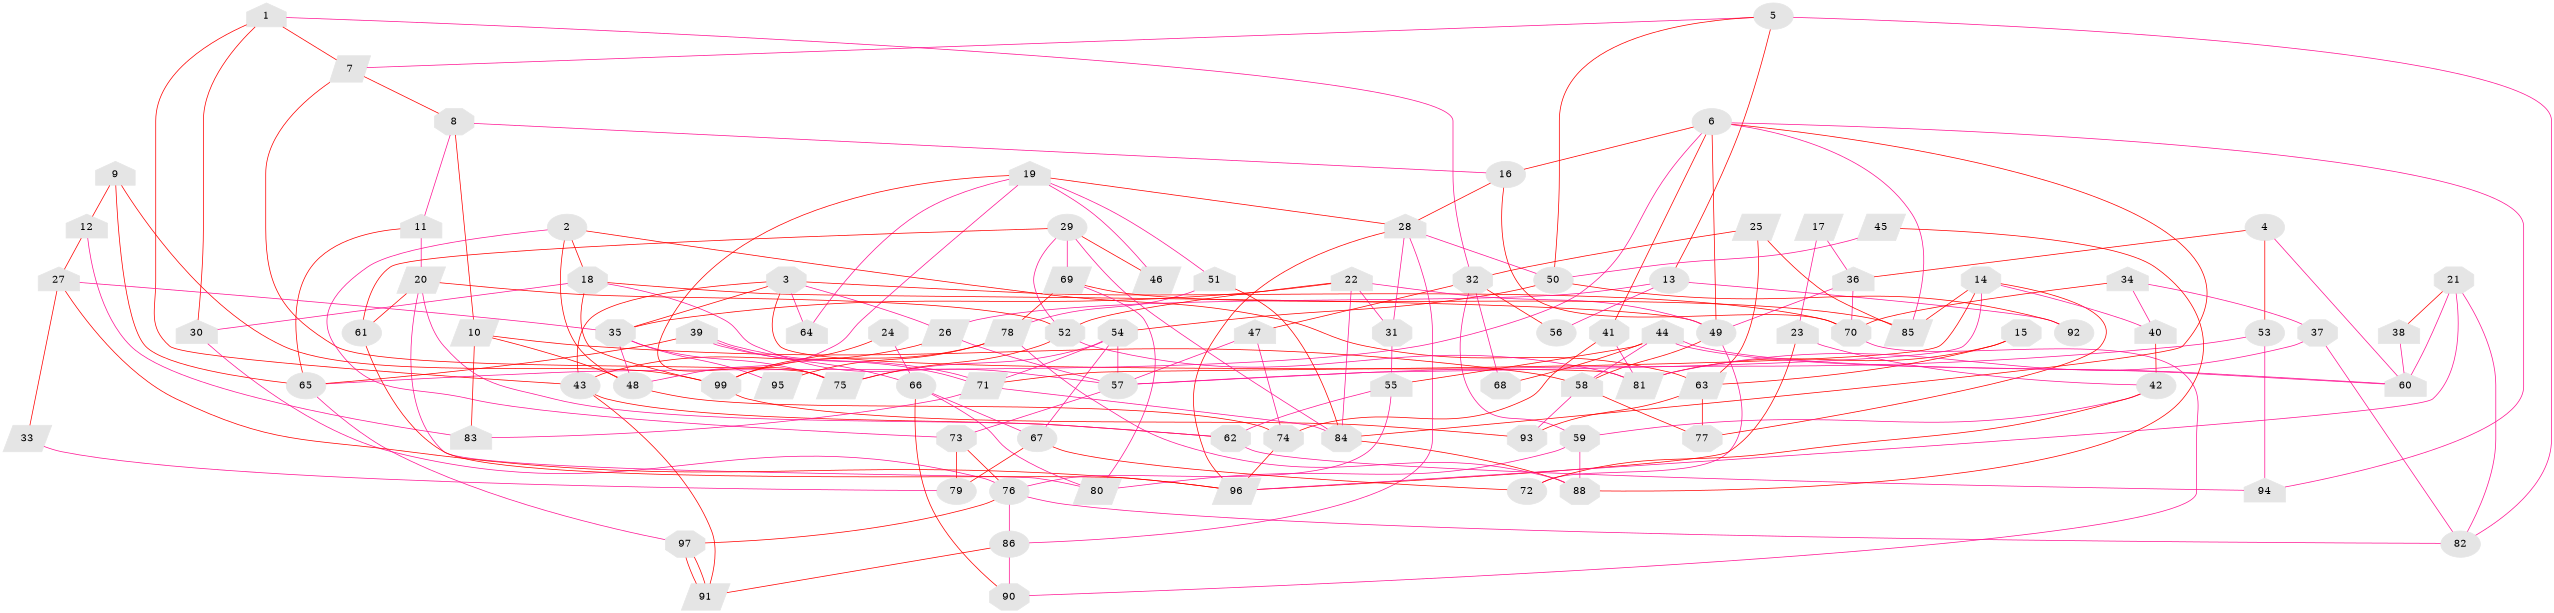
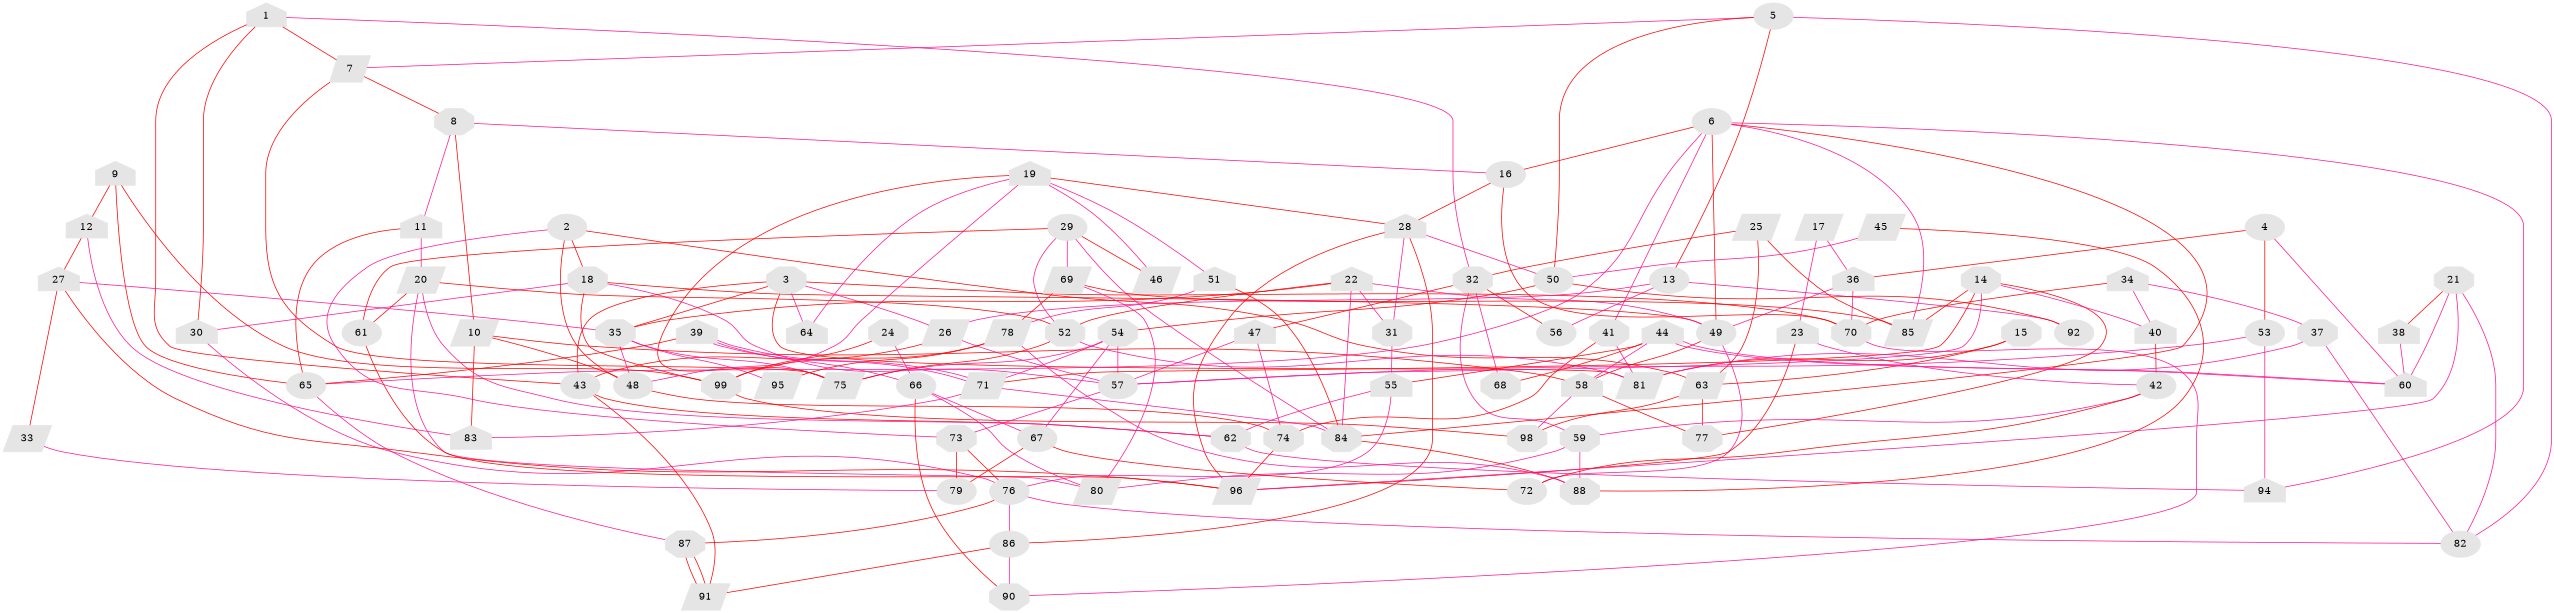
edge "6" -- "41": color red -> deeppink
node "93": label "93" -> "98"
edge "28" -- "86": color deeppink -> red
node "97": label "97" -> "87"
